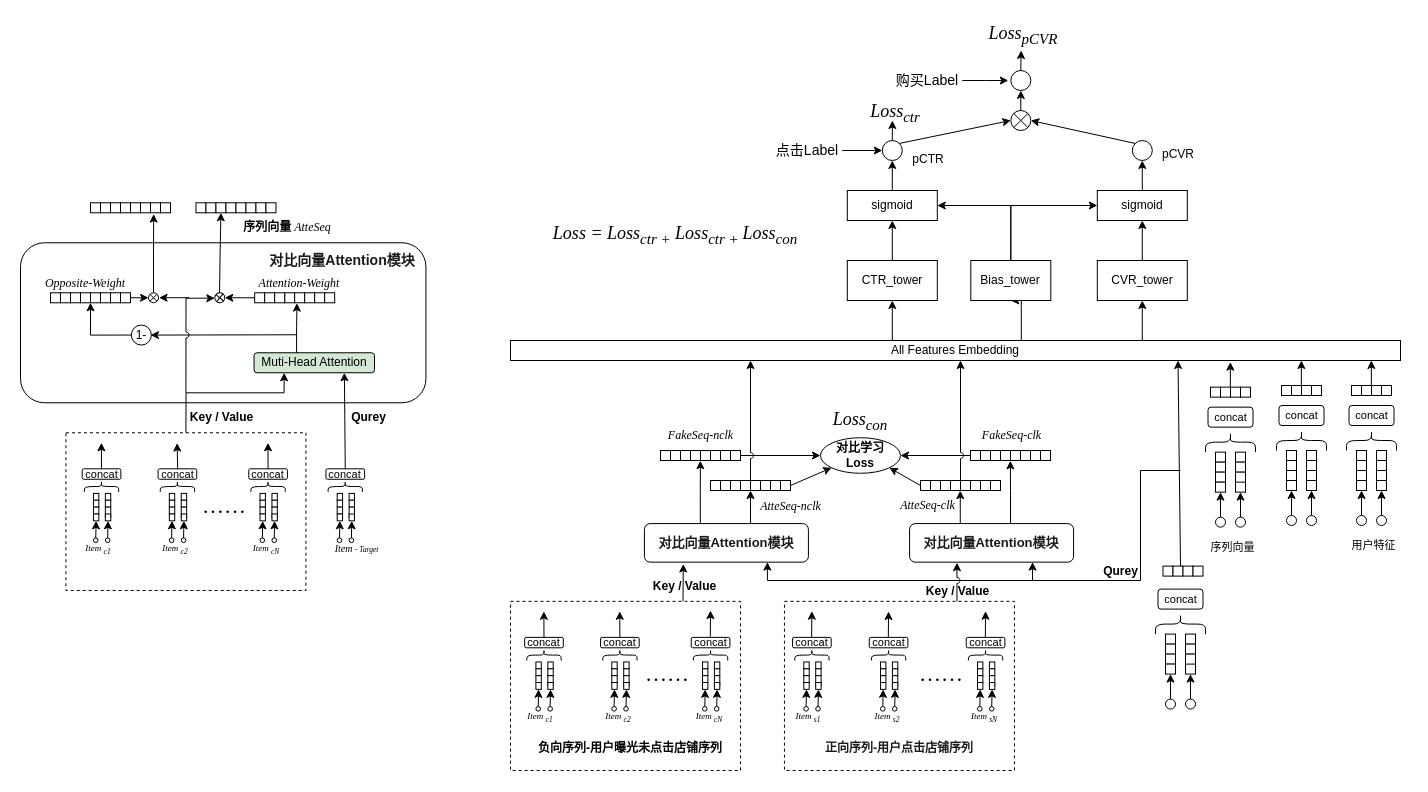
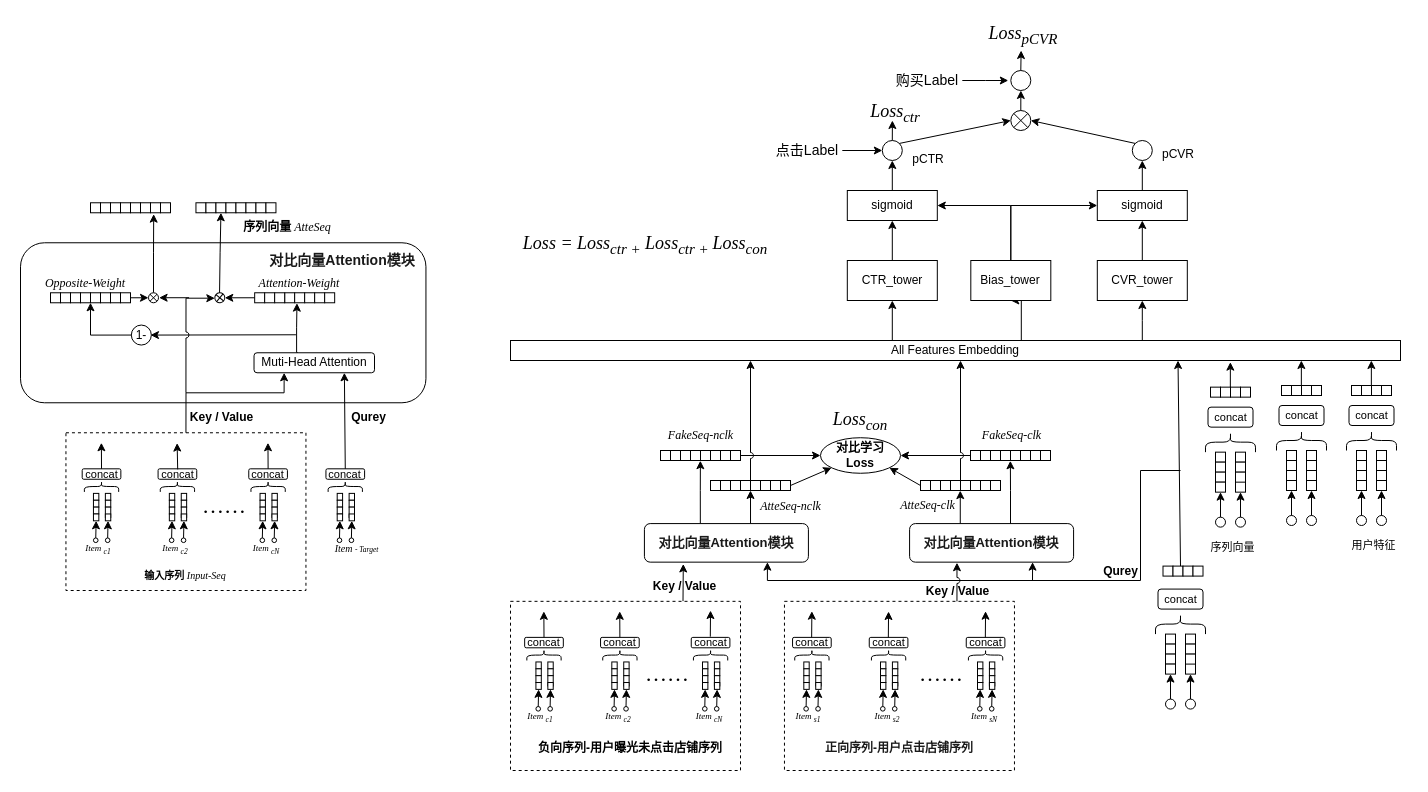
node "Loss = Lossctr + Lossctr + Losscon": moved (676, 236) -> (646, 246)
node "Muti-Head Attention": fillcolor #d5e8d4 -> #ffffff
node "输入序列 Input-Seq": added
